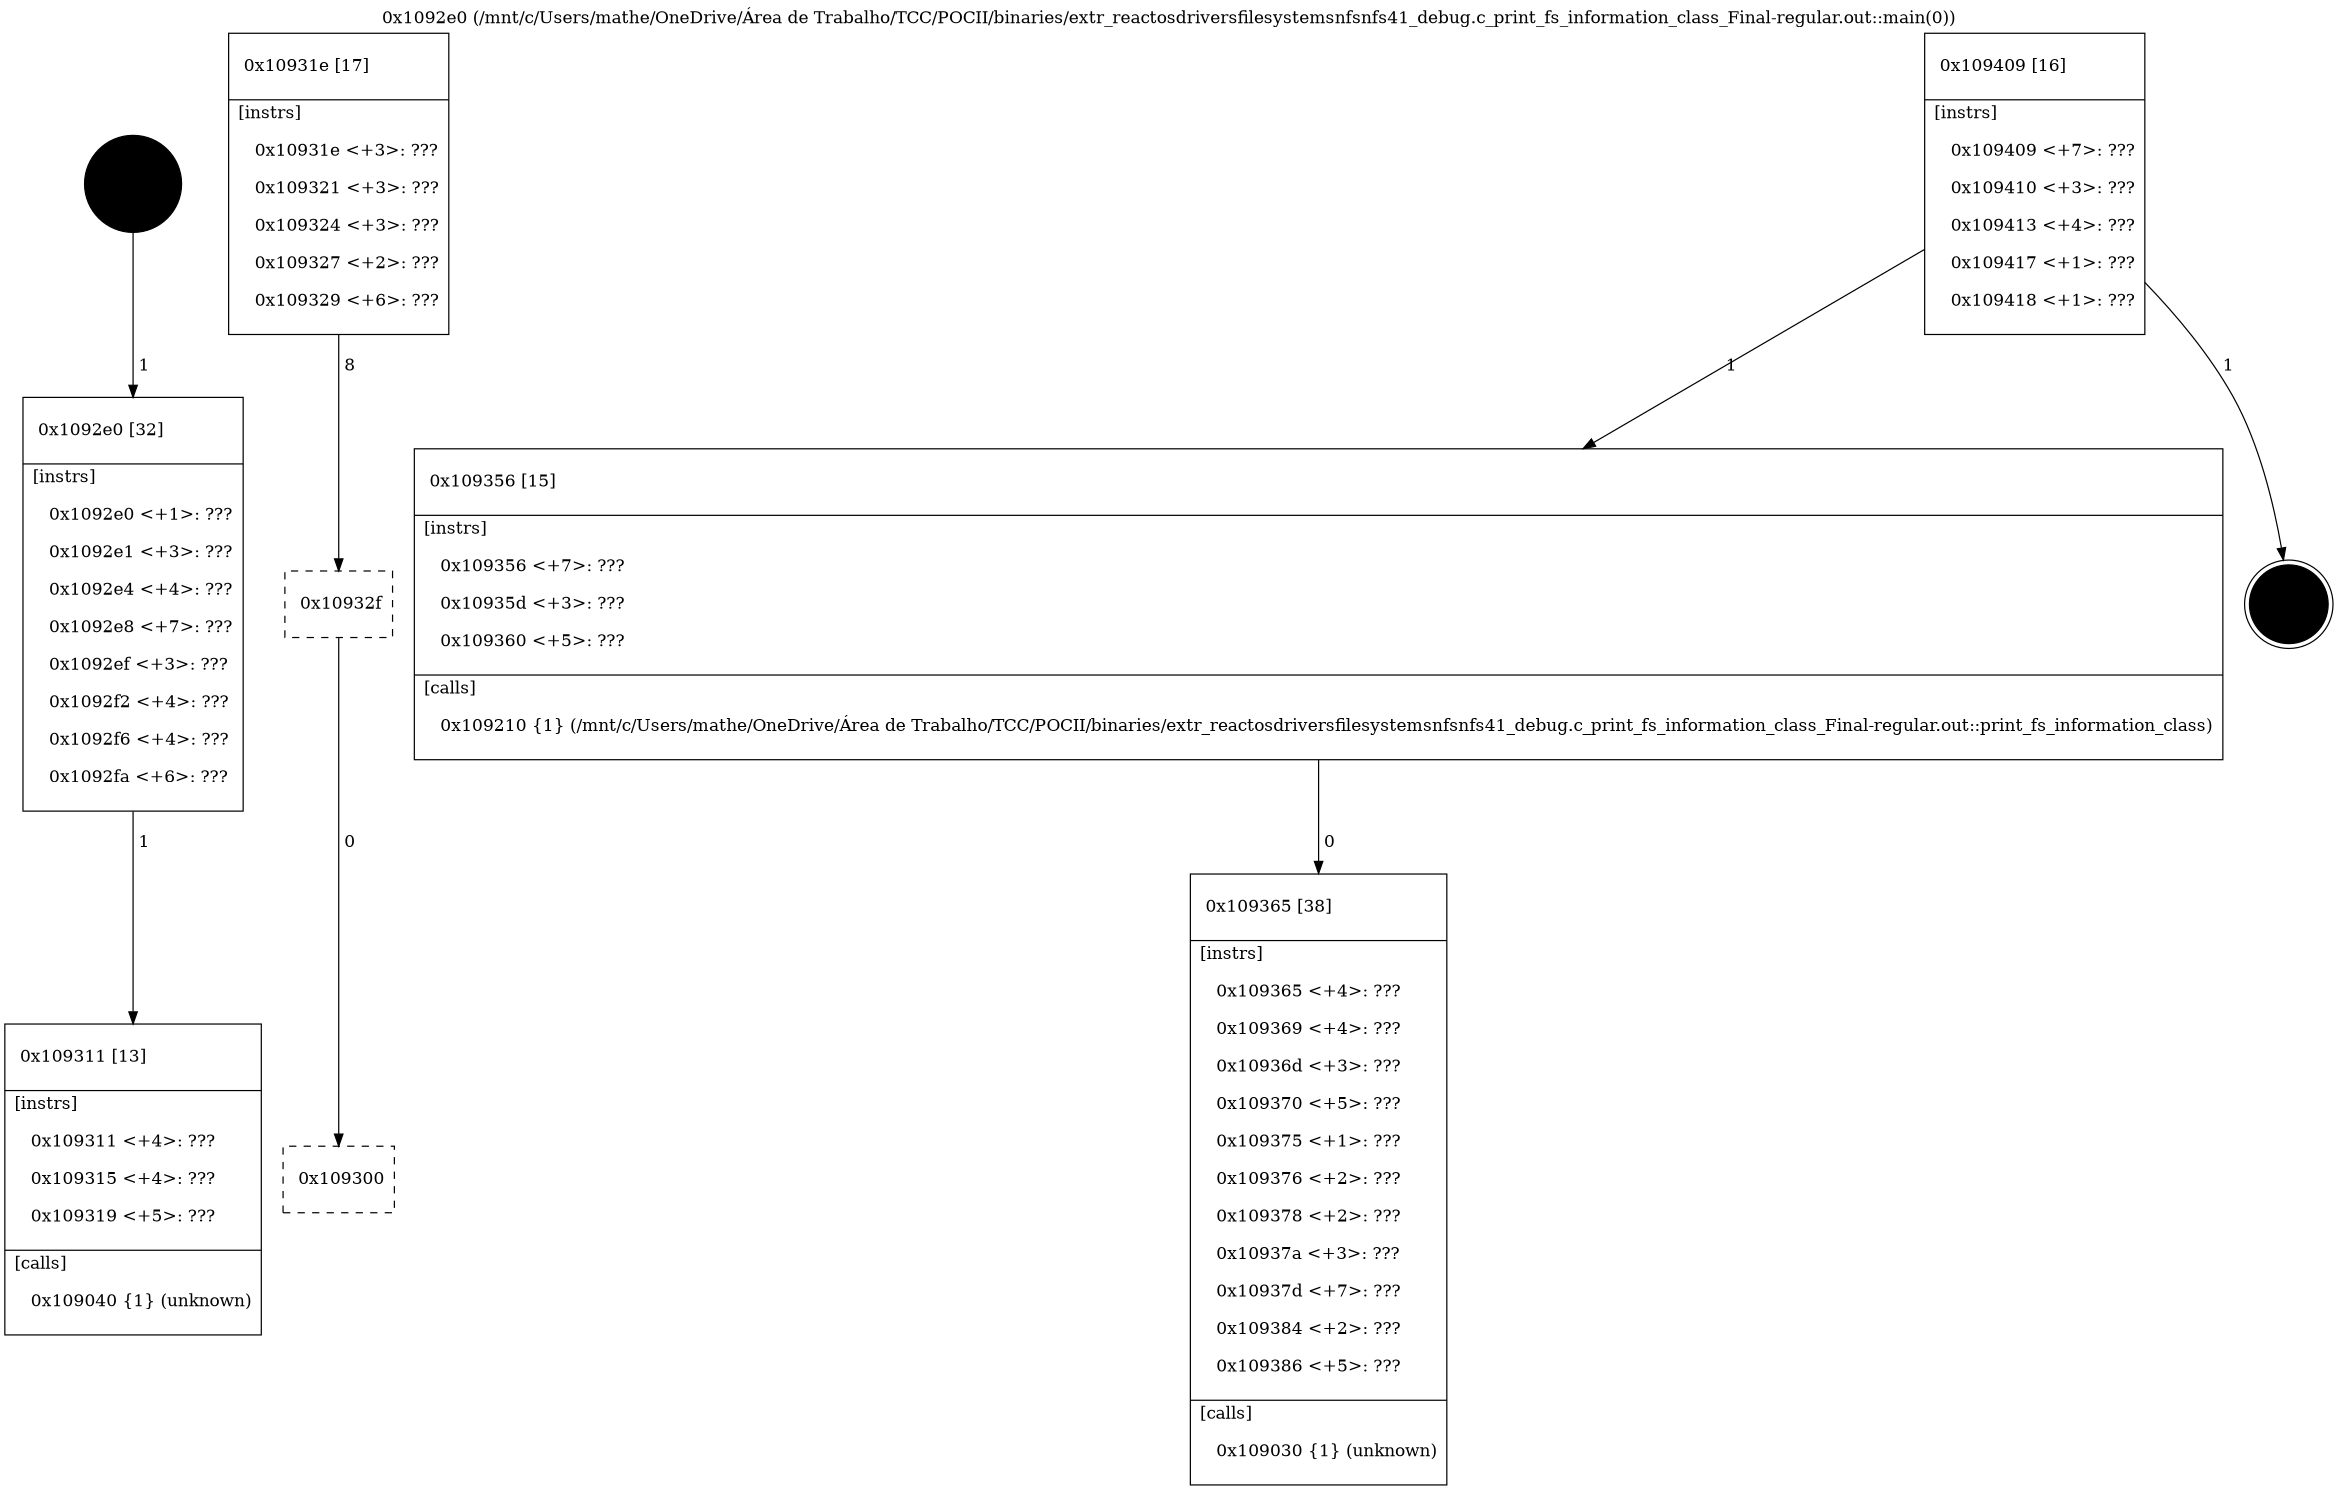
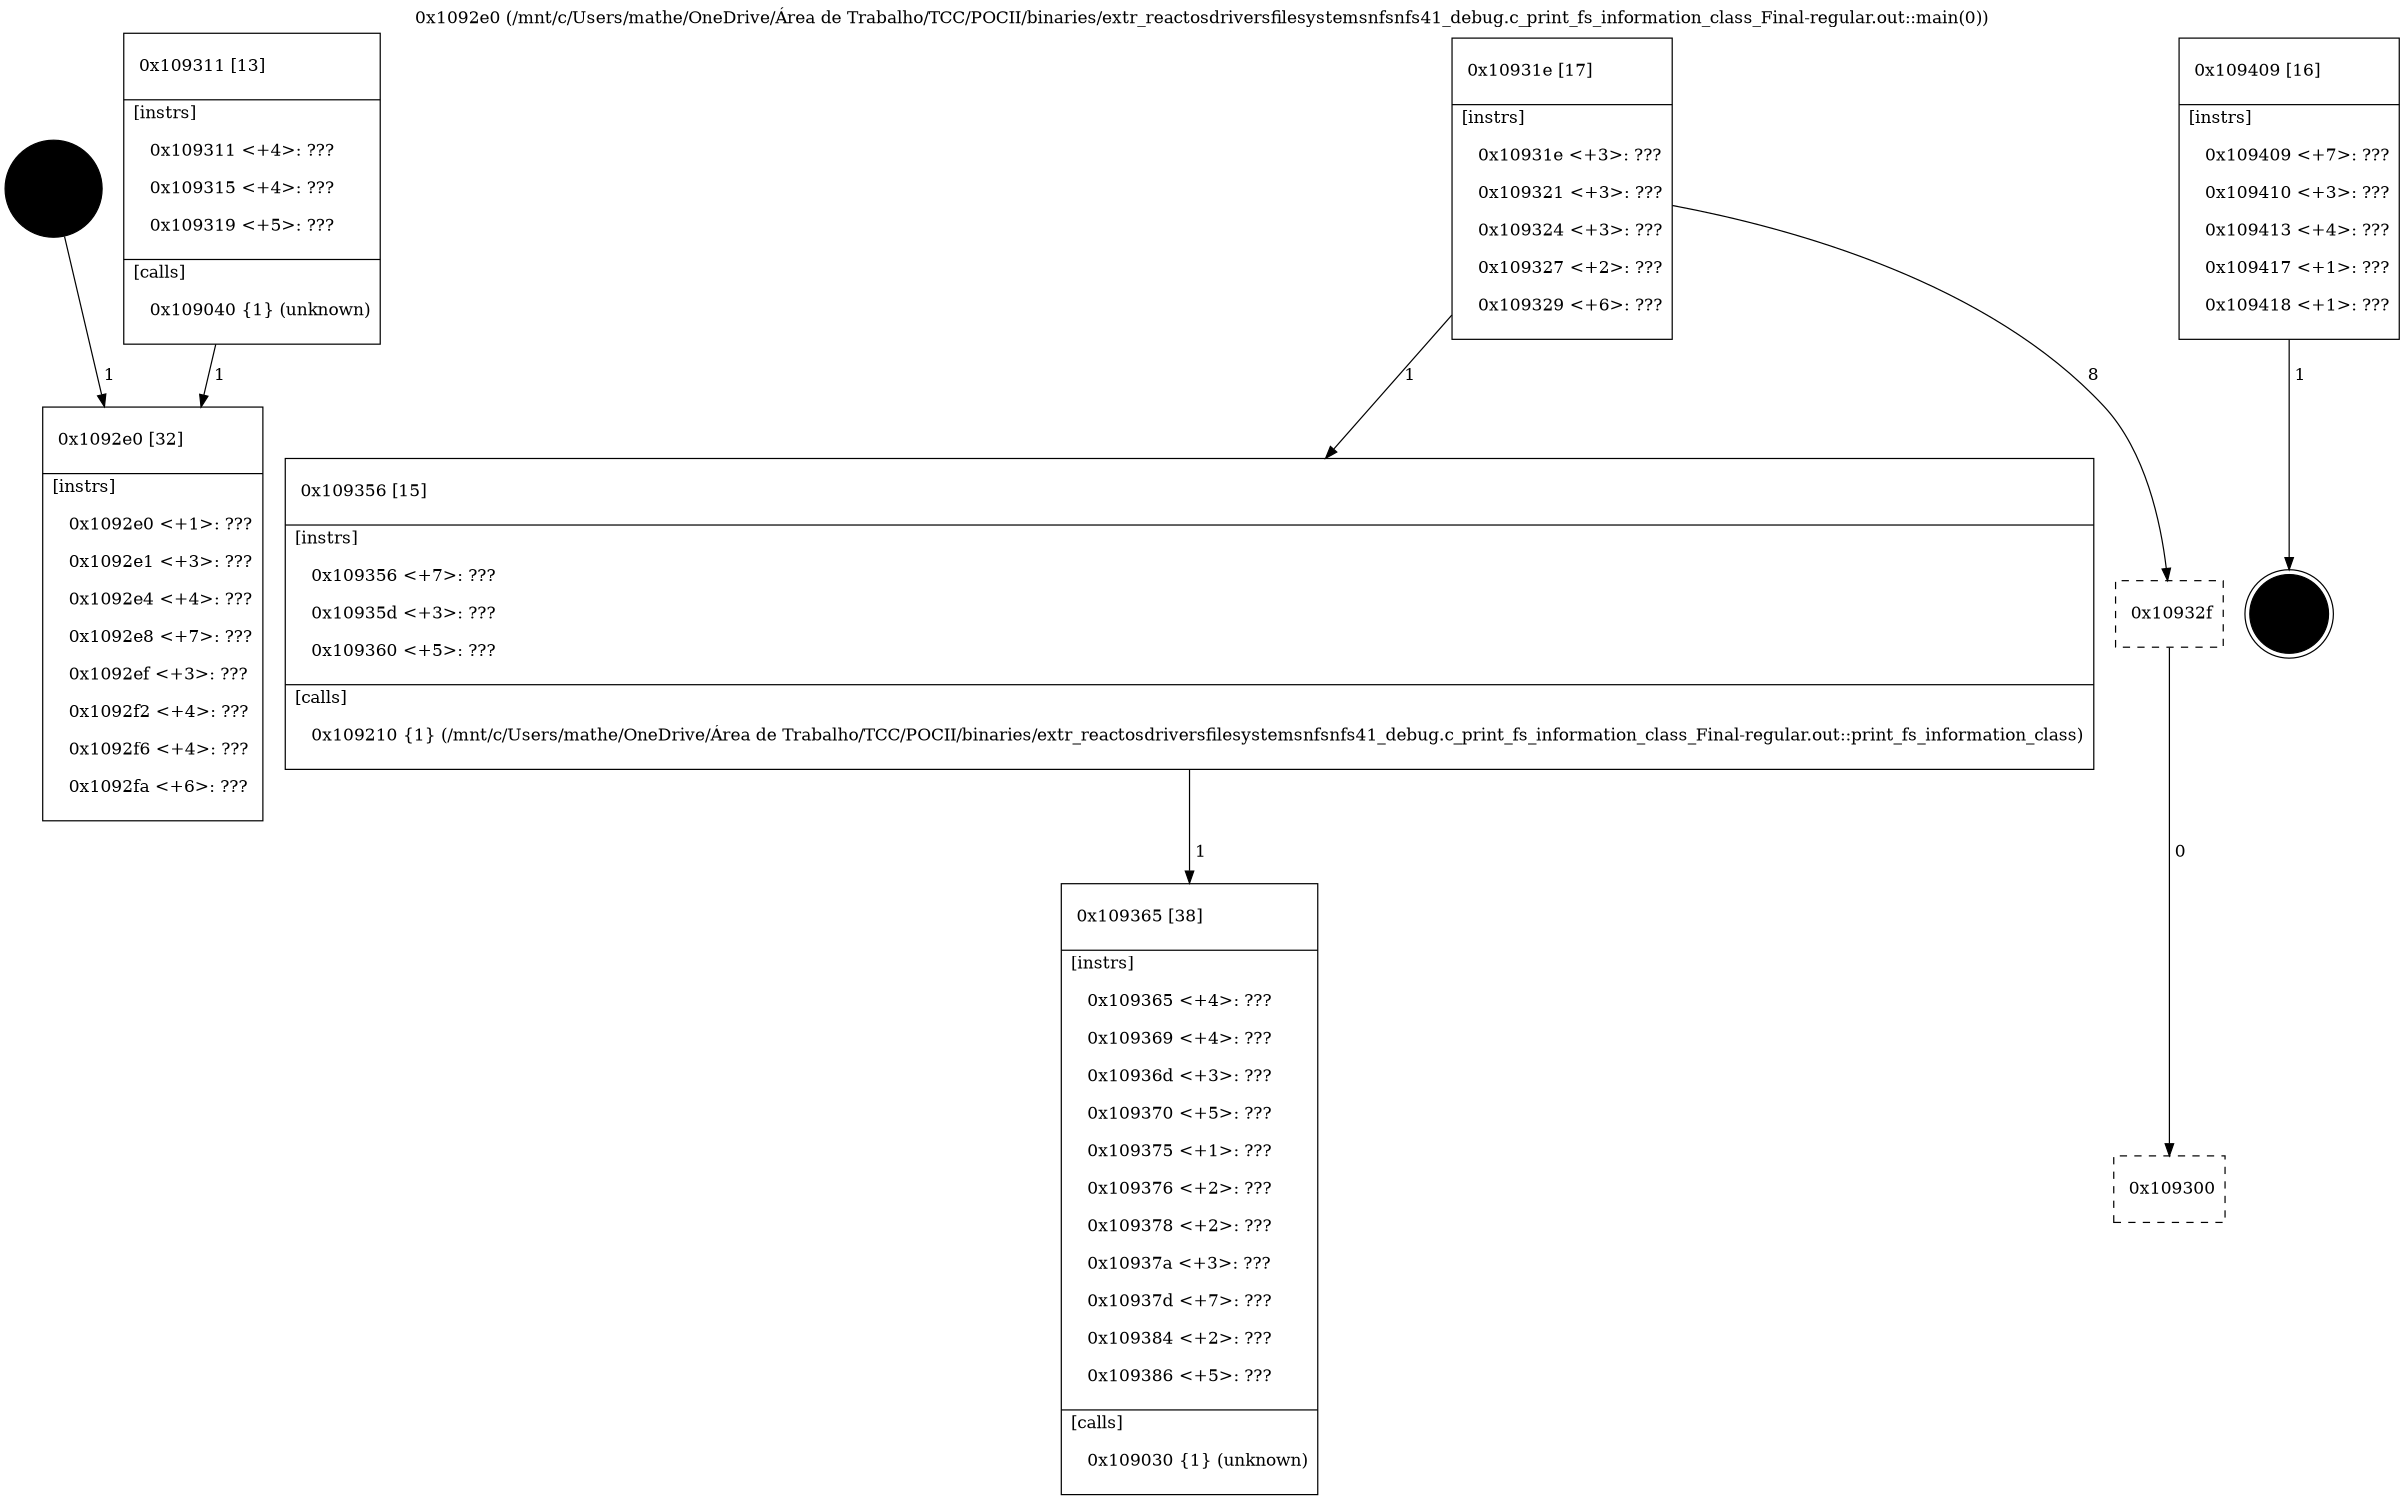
edge "0x109409 [16]" -> "0x109356 [15]": now "0x10931e [17]" -> "0x109356 [15]"
edge "0x109356 [15]" -> "0x109365 [38]": label " 0" -> " 1"
edge "0x1092e0 [32]" -> "0x109311 [13]": reversed
